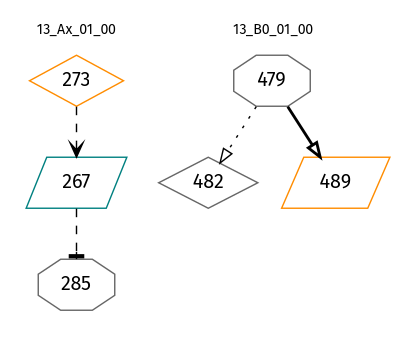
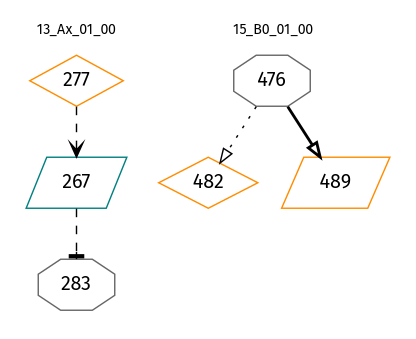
cluster "13_B0_01_00": label "13_B0_01_00" -> "15_B0_01_00"
node "273": label "273" -> "277"
node "479": label "479" -> "476"
node "482": color gray40 -> darkorange
node "285": label "285" -> "283"
